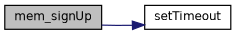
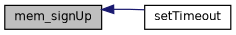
edge "mem_signUp" -> "setTimeout": reversed
